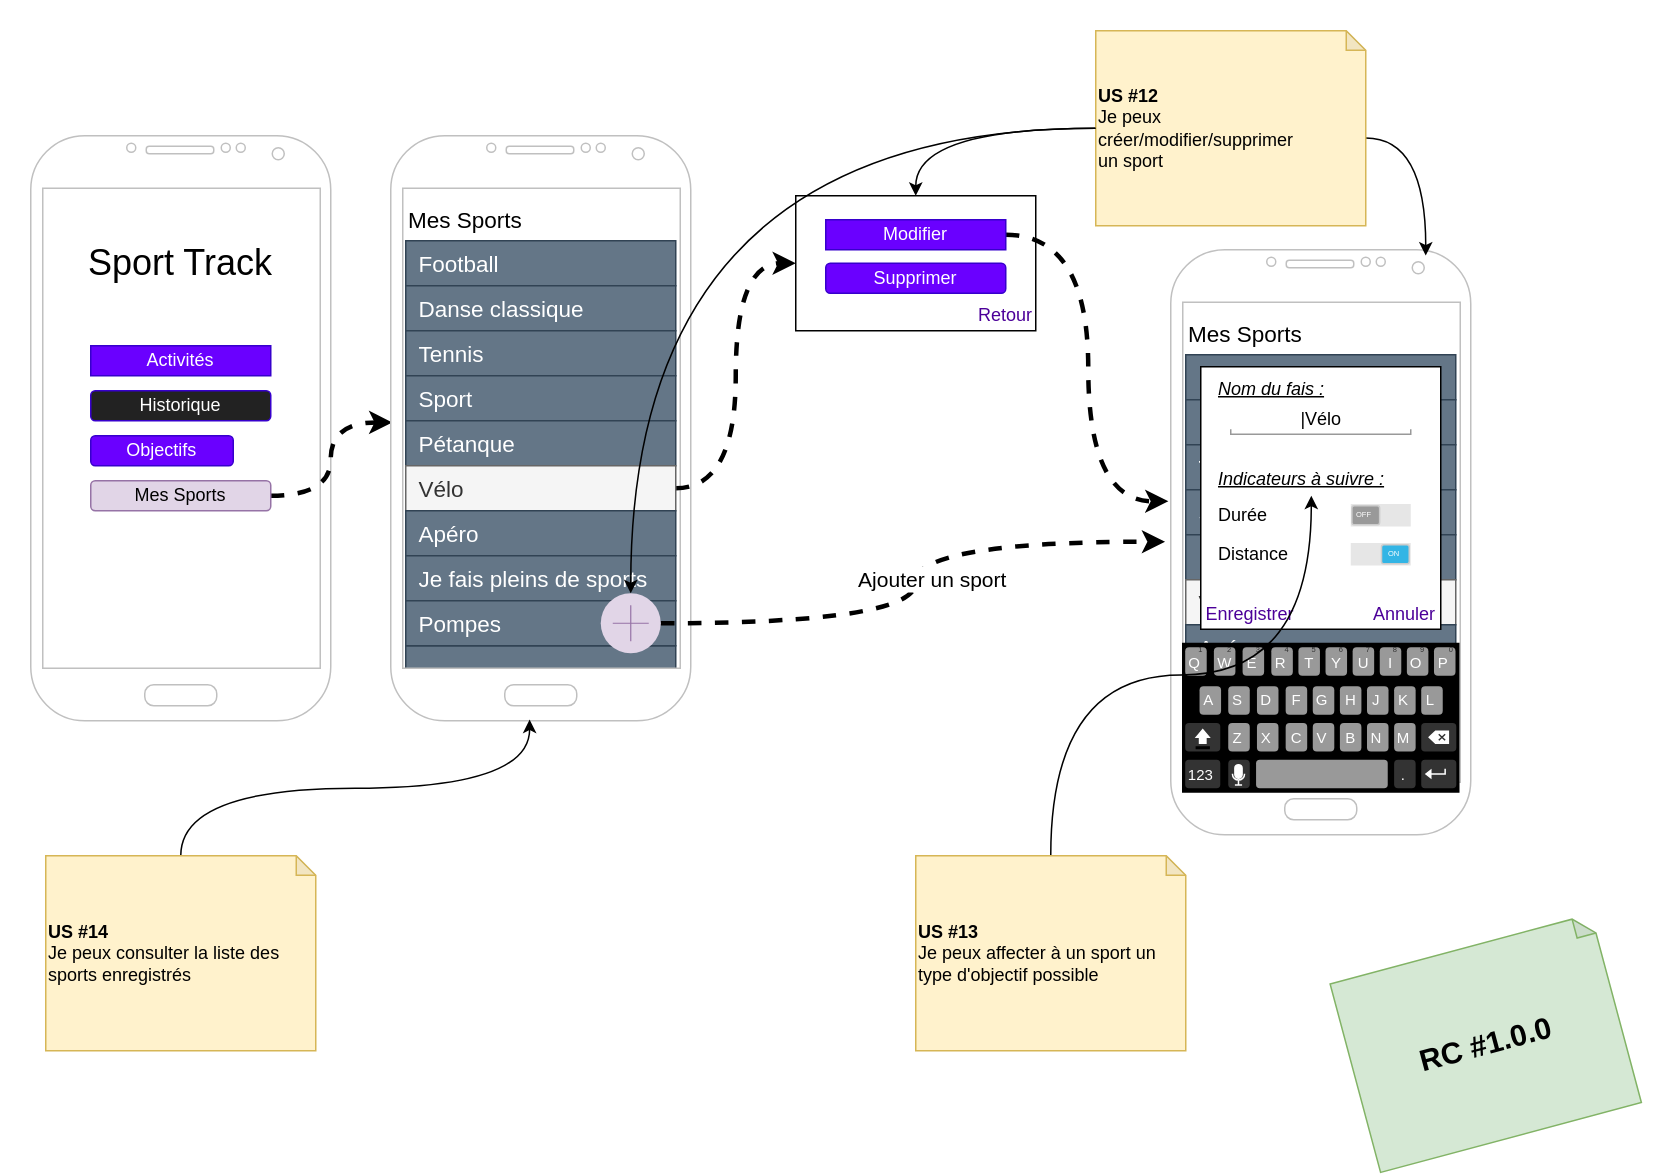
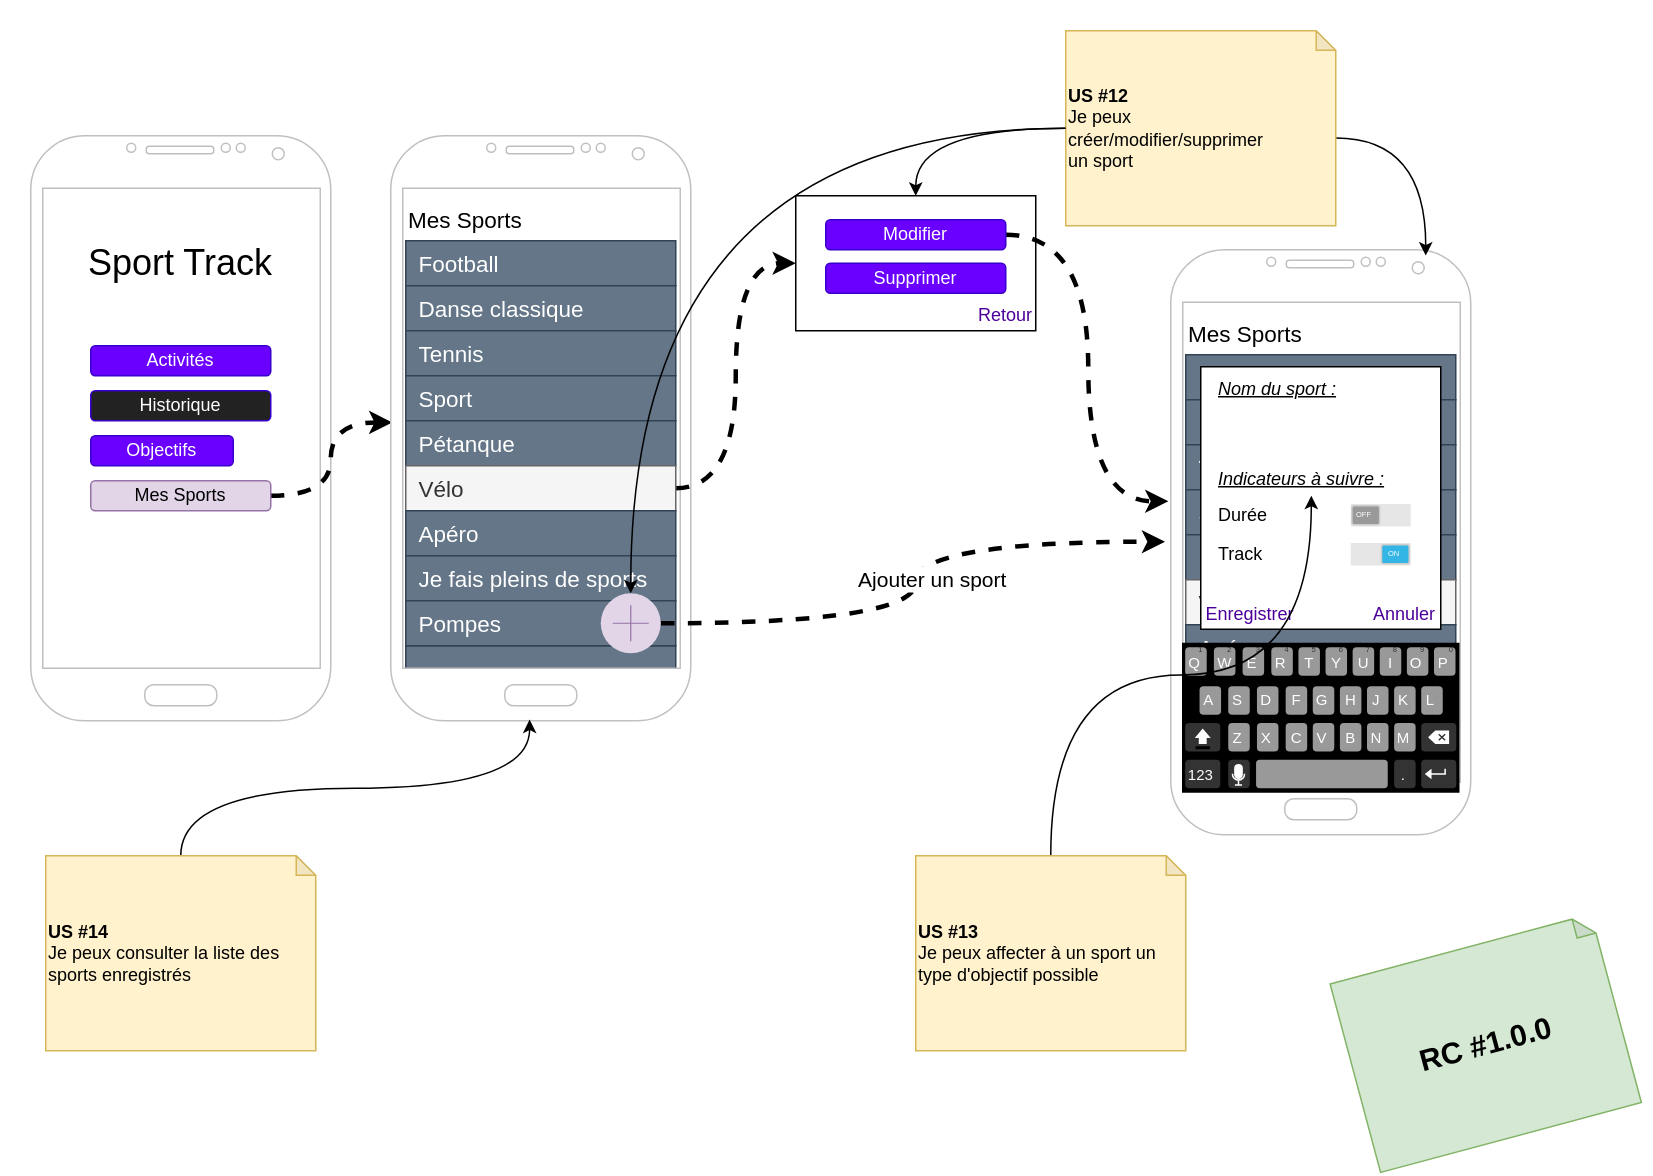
node "US #12 Je peux créer/modifier/supprimer un sport": moved (1231, 128) -> (1201, 128)
node "Modifier": shape rectangle -> rounded rectangle
node "Activités": shape rectangle -> rounded rectangle
node "Nom du fais :": label "Nom du fais :" -> "Nom du sport :"
node "|Vélo": removed
node "Distance": label "Distance" -> "Track"
